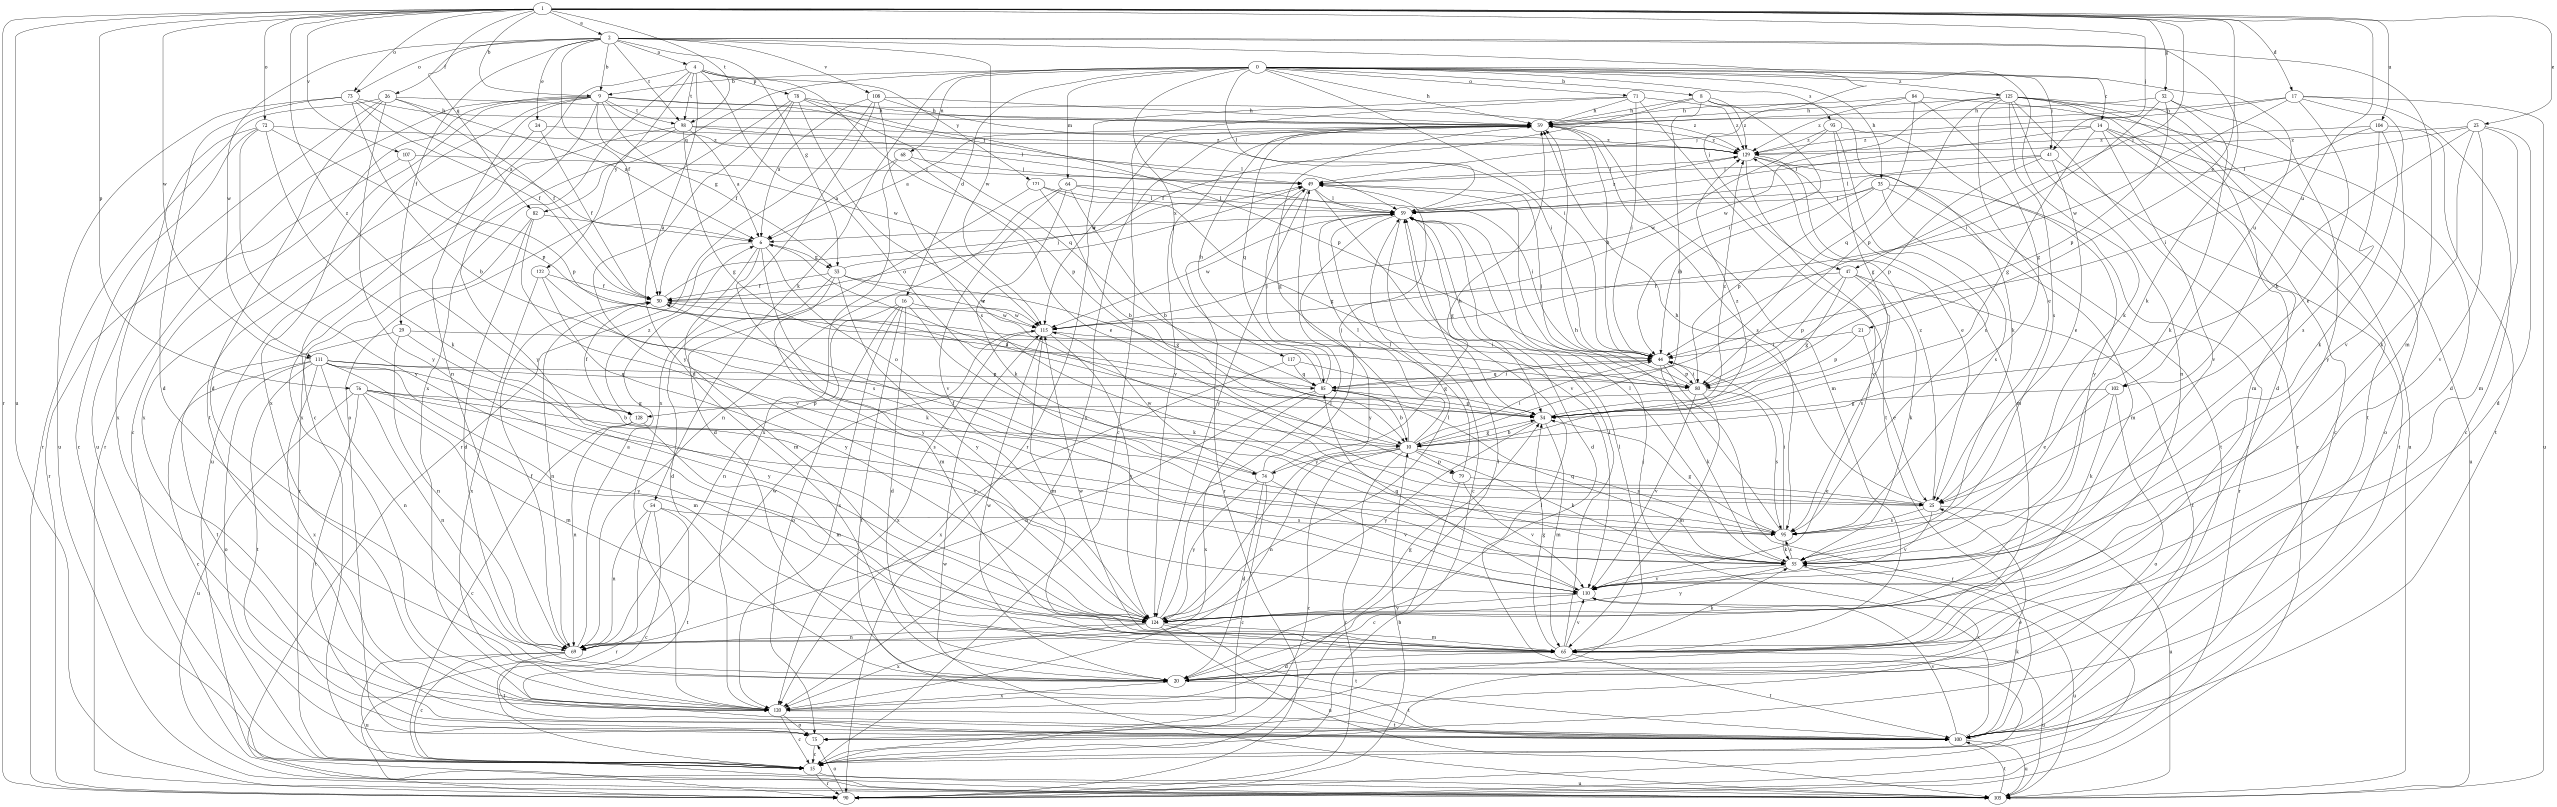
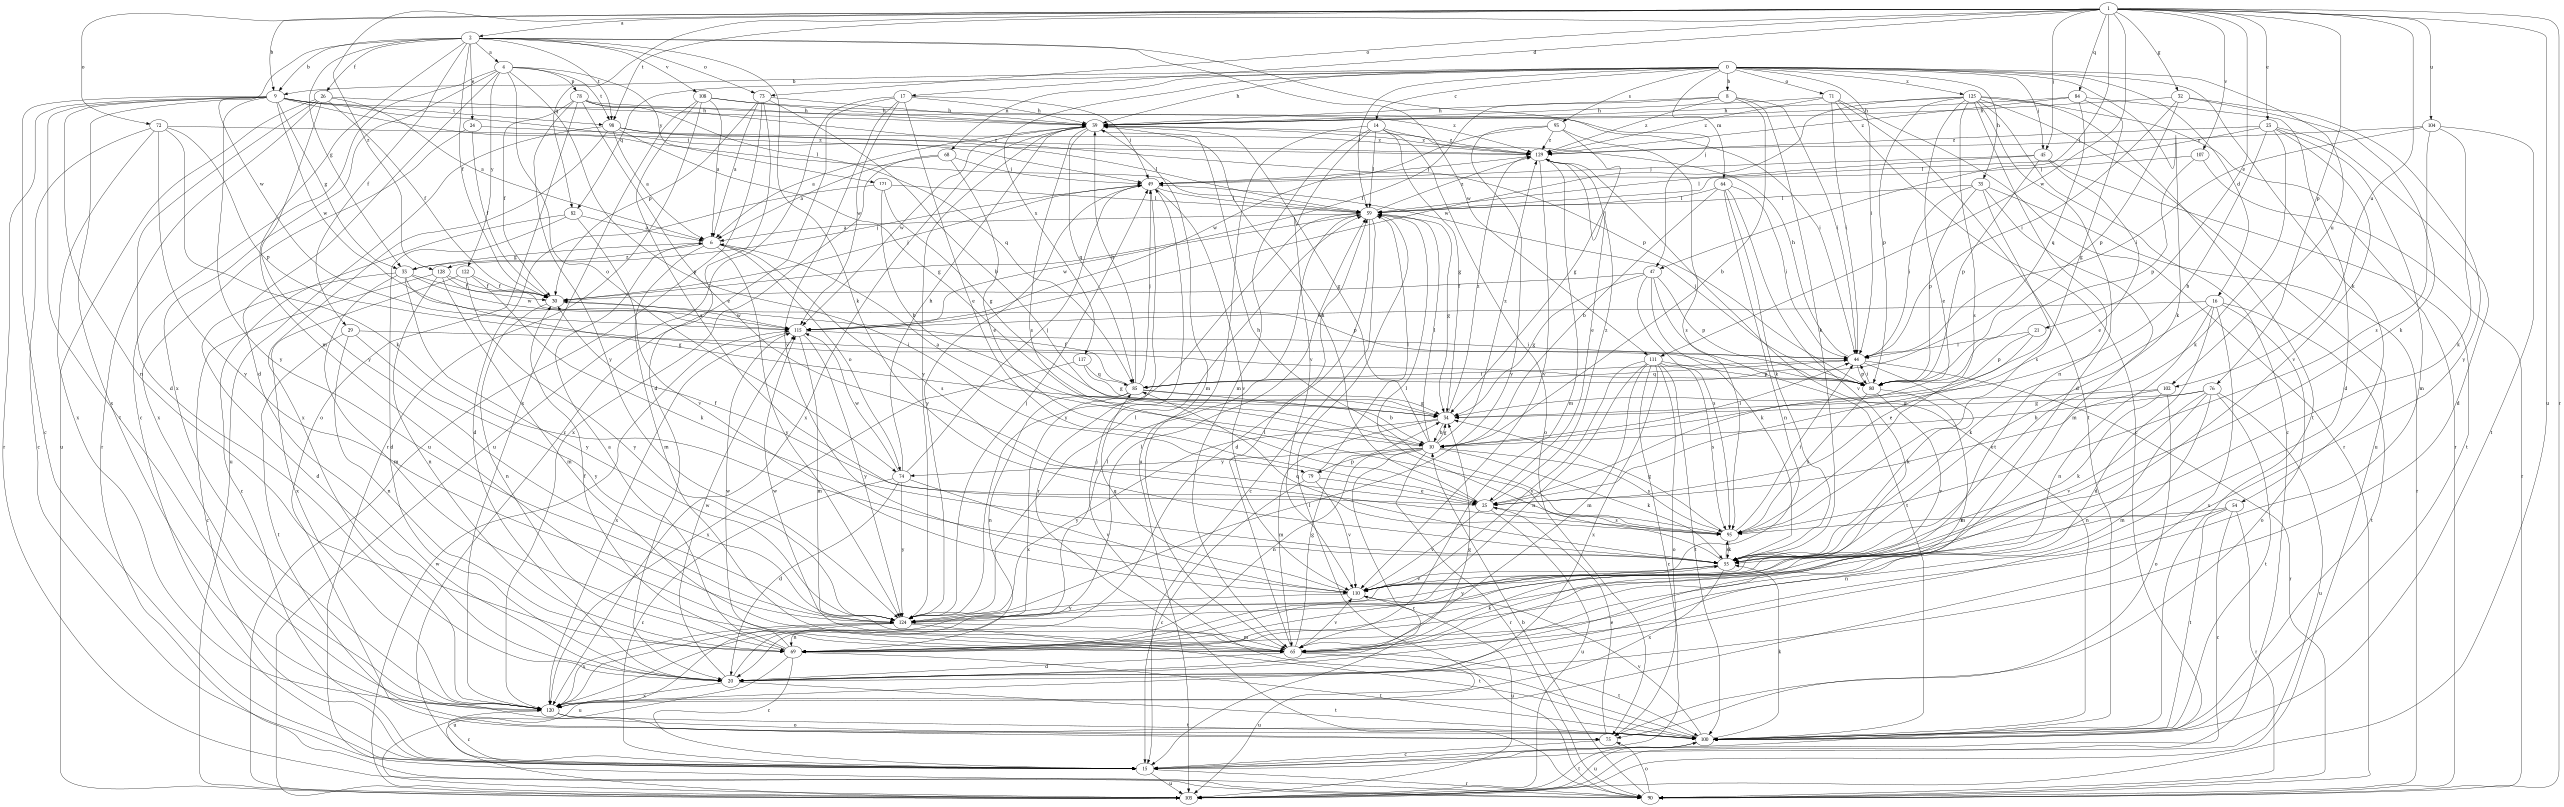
edge "1" -> "84": added, label "q"
node "41": label "41" -> "45"
edge "73" -> "30": label "f" -> "p"
edge "111" -> "85": removed, label "q"
edge "80" -> "128": reversed
